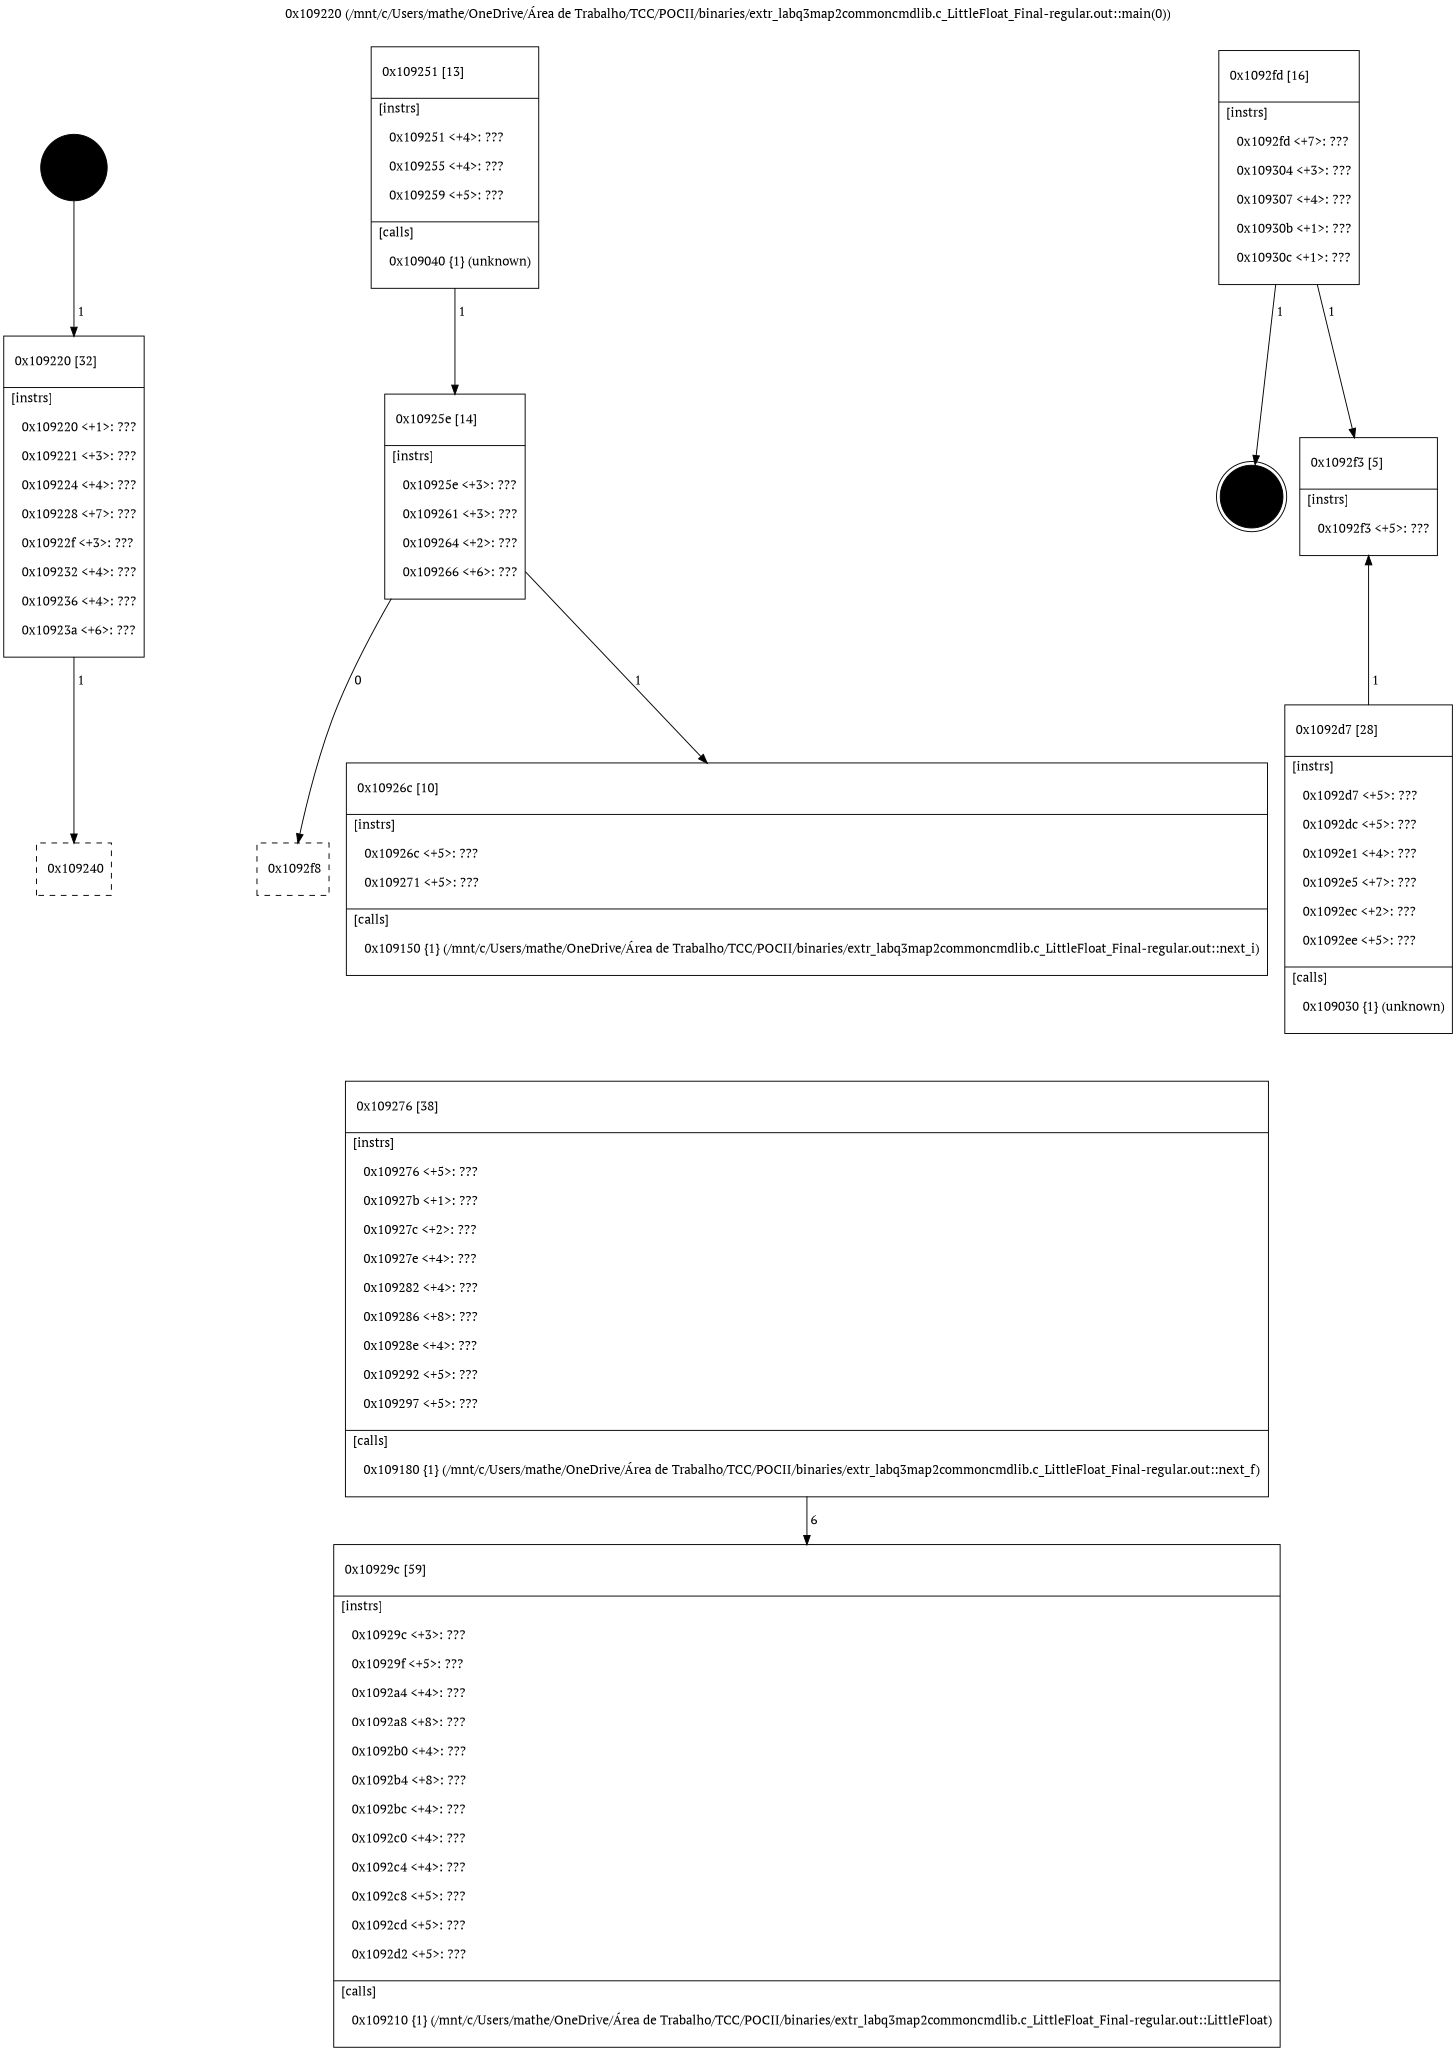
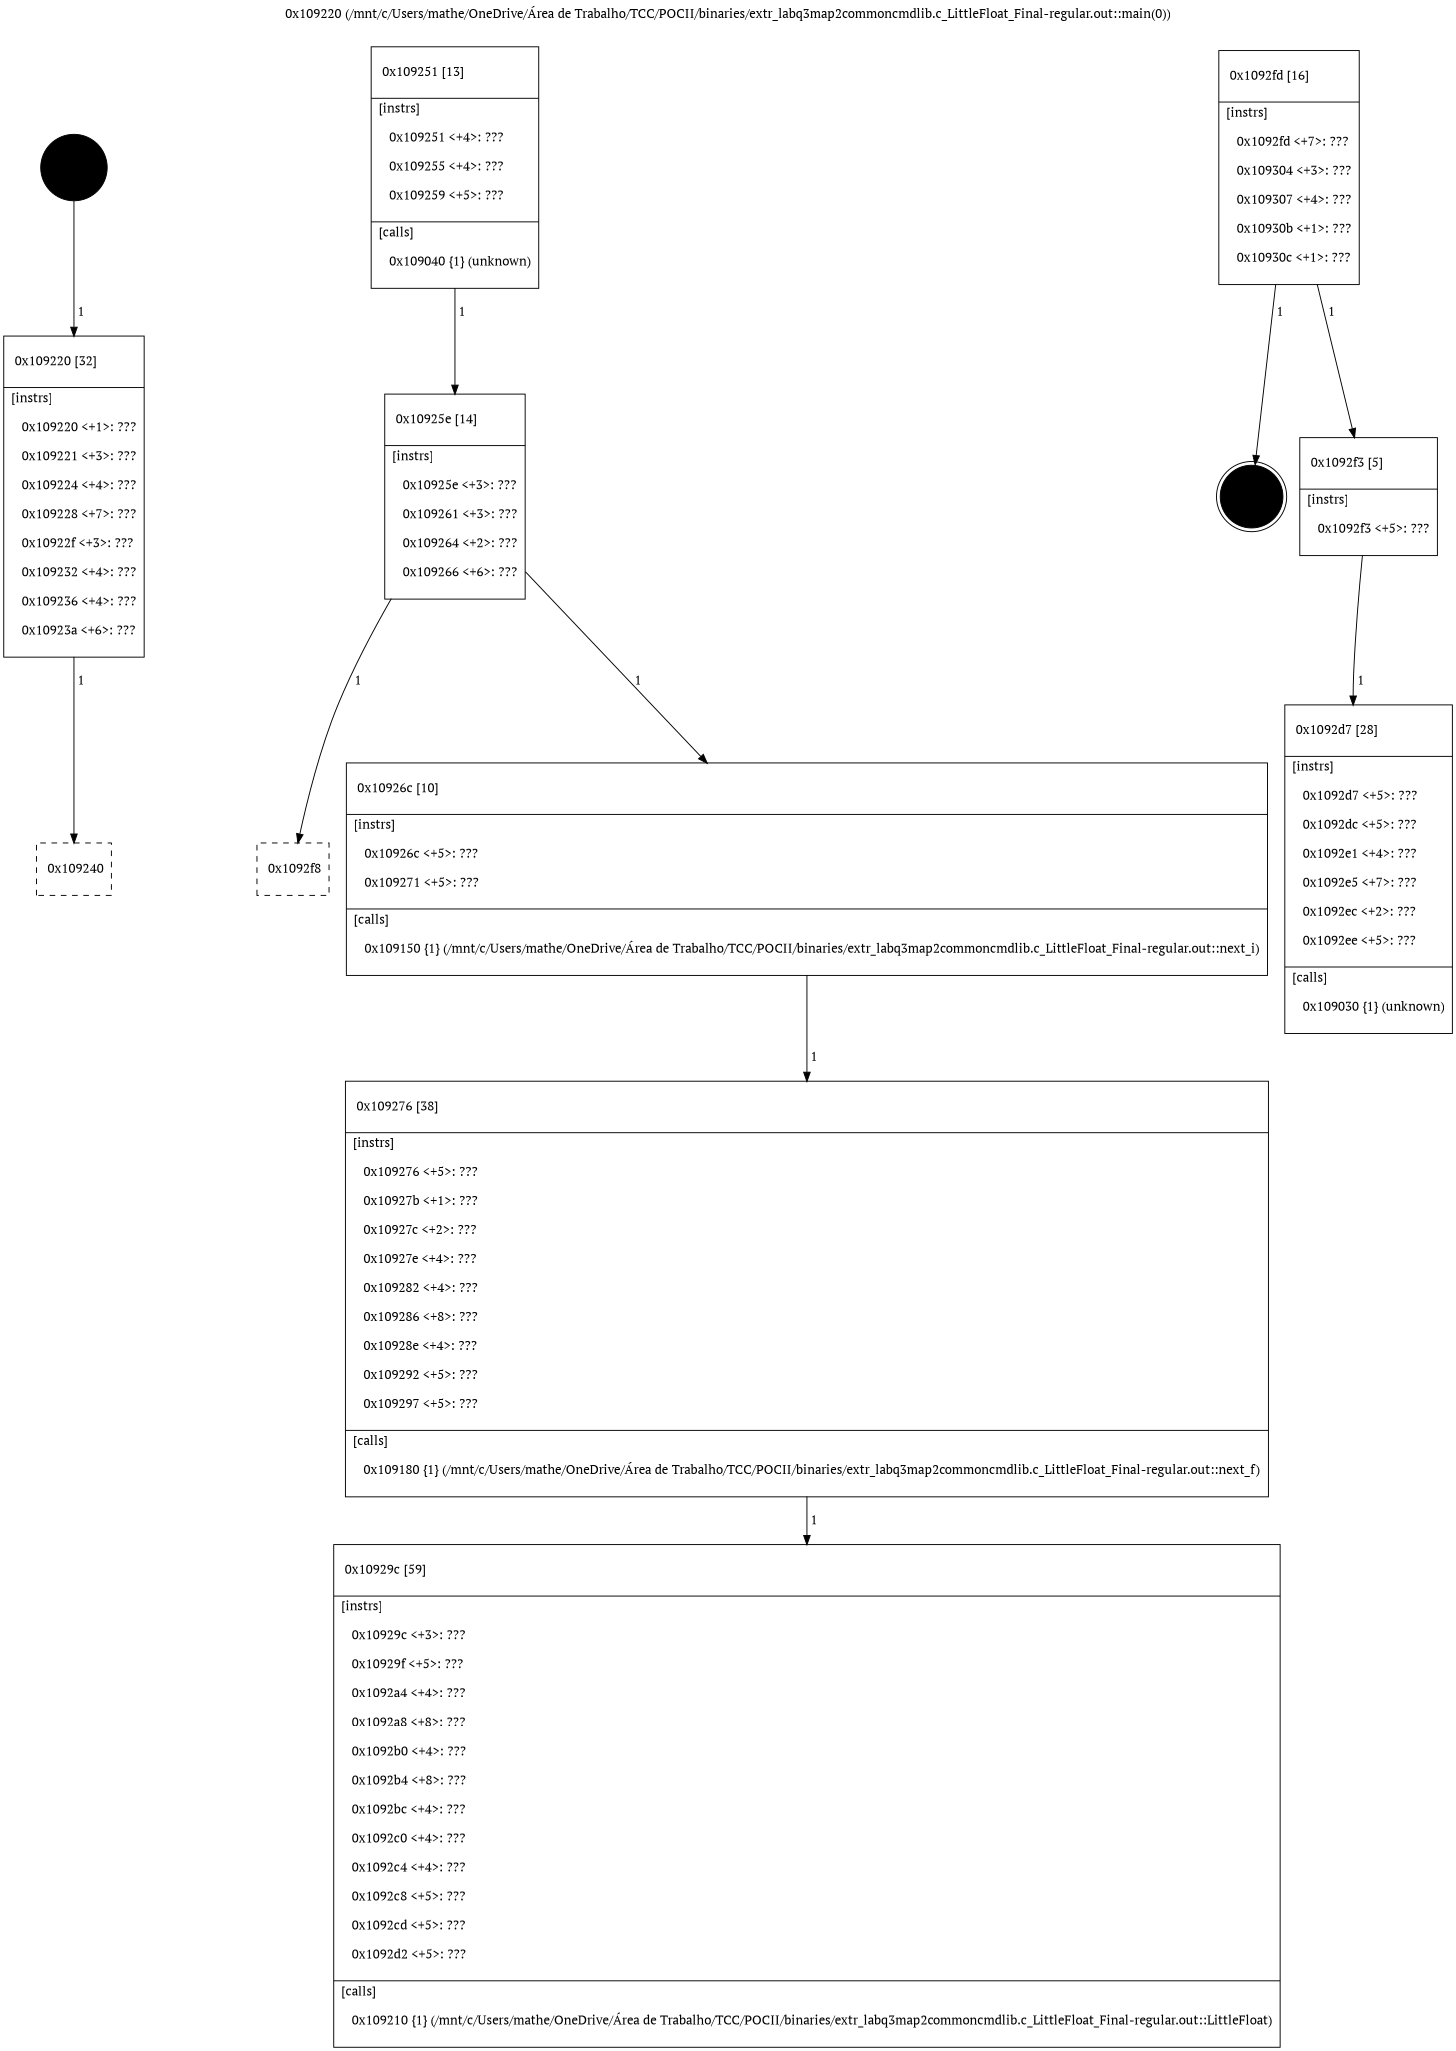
edge "0x1092d7 [28]" -> "0x1092f3 [5]": reversed
edge "0x10925e [14]" -> "0x1092f8": label " 0" -> " 1"
edge "0x10926c [10]" -> "0x109276 [38]": added, label "1"
edge "0x109276 [38]" -> "0x10929c [59]": label " 6" -> " 1"
